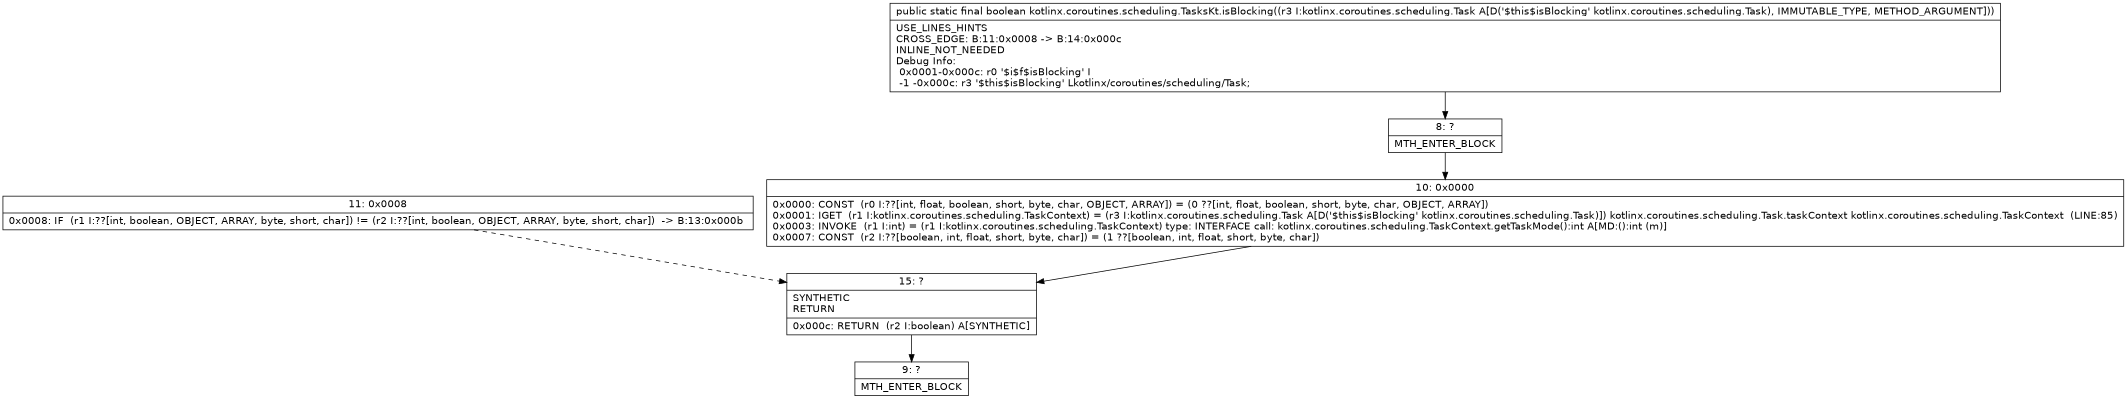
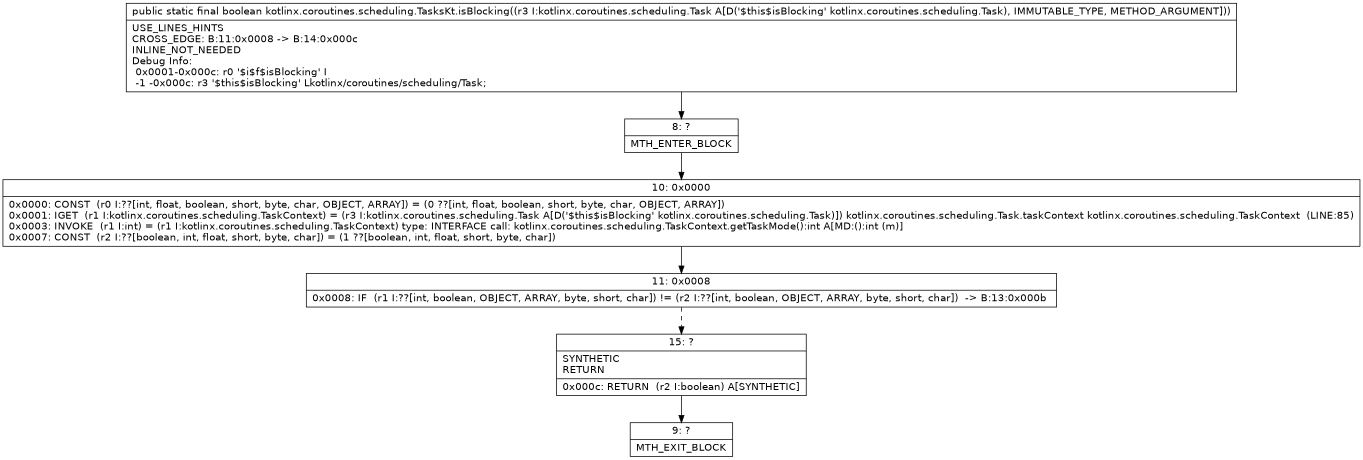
edge "10: 0x0000" -> "15: ?": now "10: 0x0000" -> "11: 0x0008"
node "9: ?": text "MTH_ENTER_BLOCK" -> "MTH_EXIT_BLOCK"
